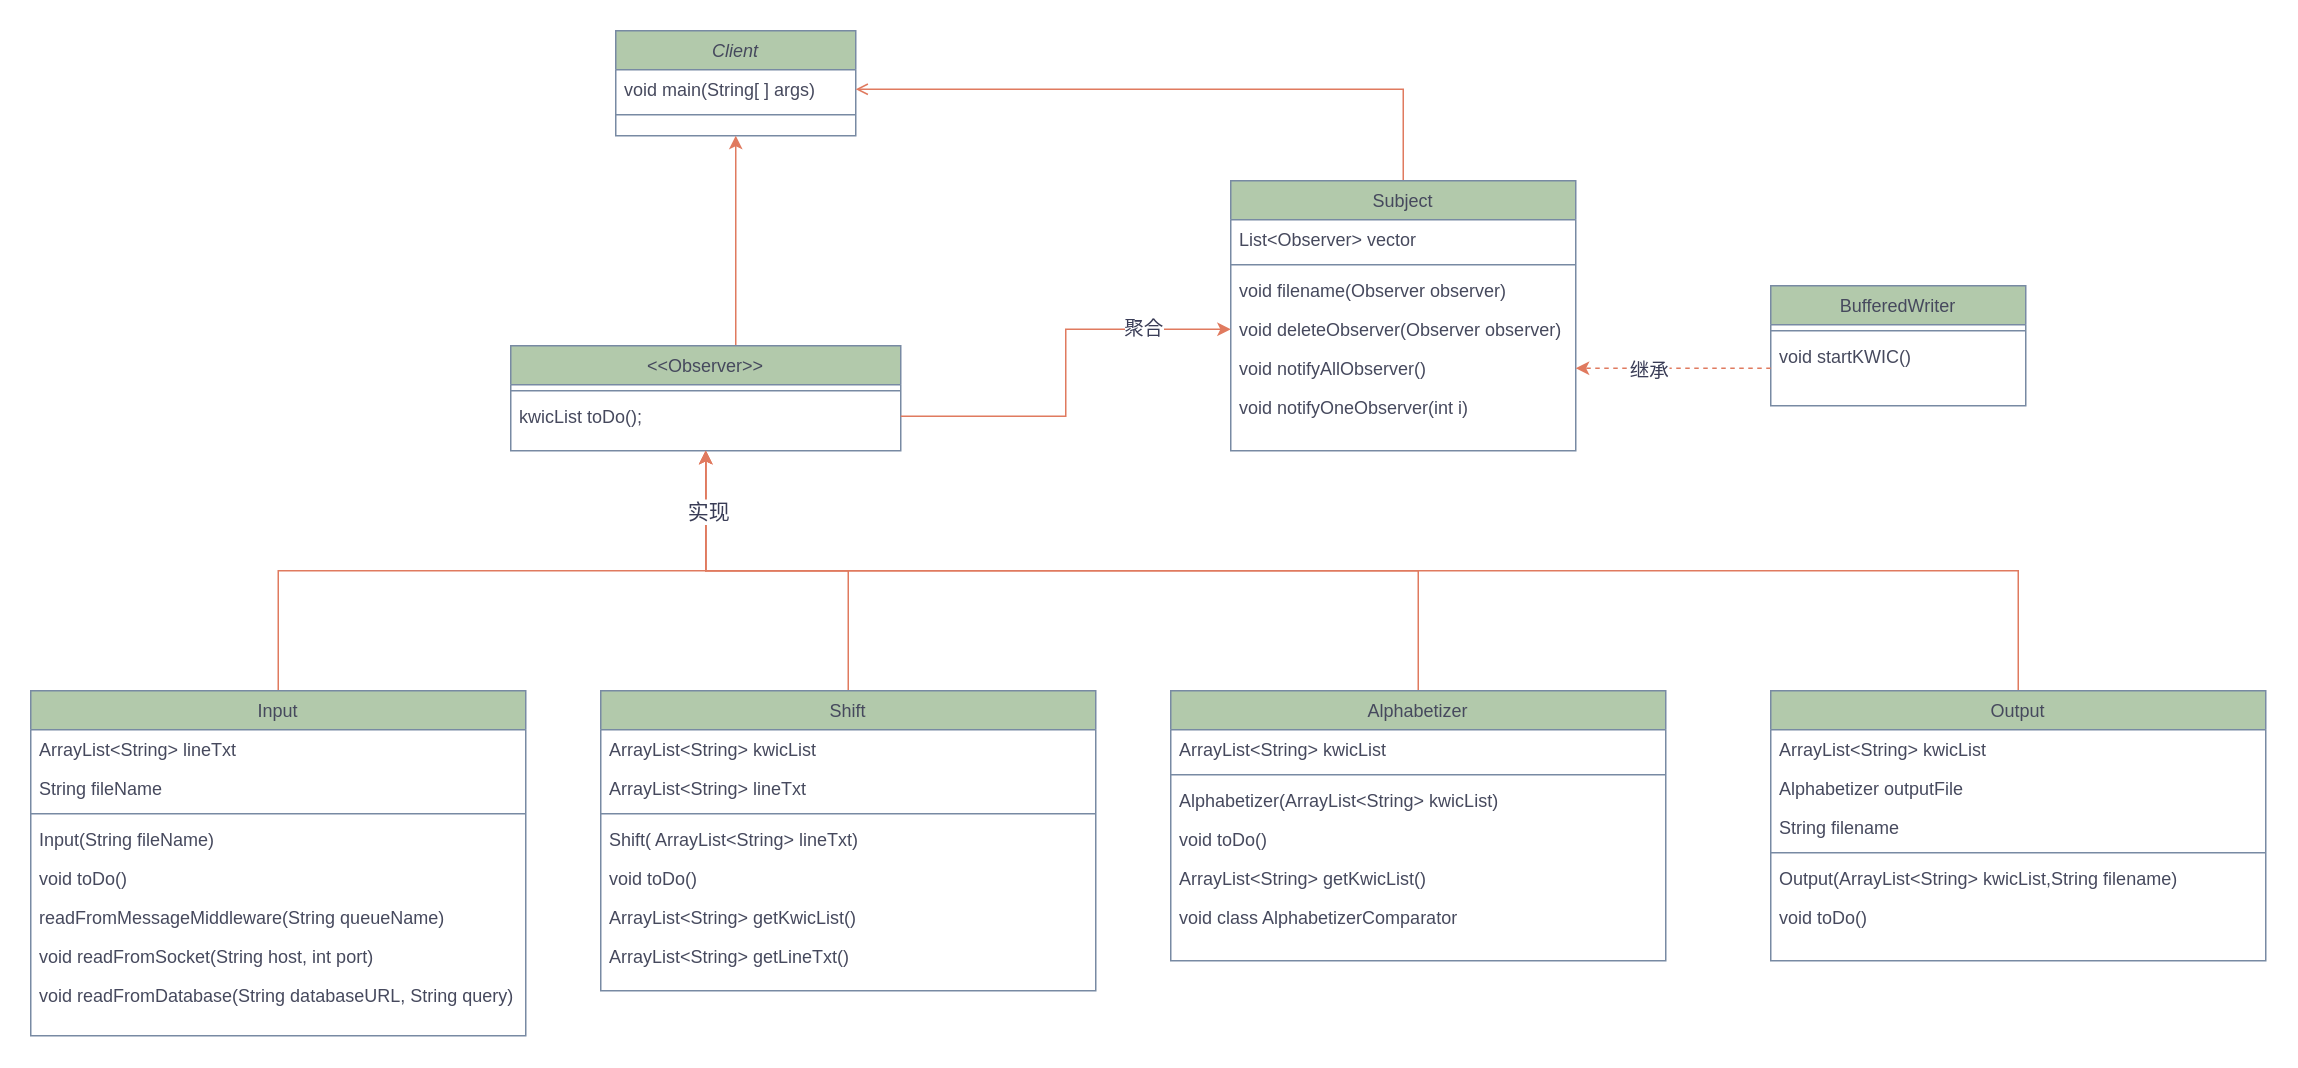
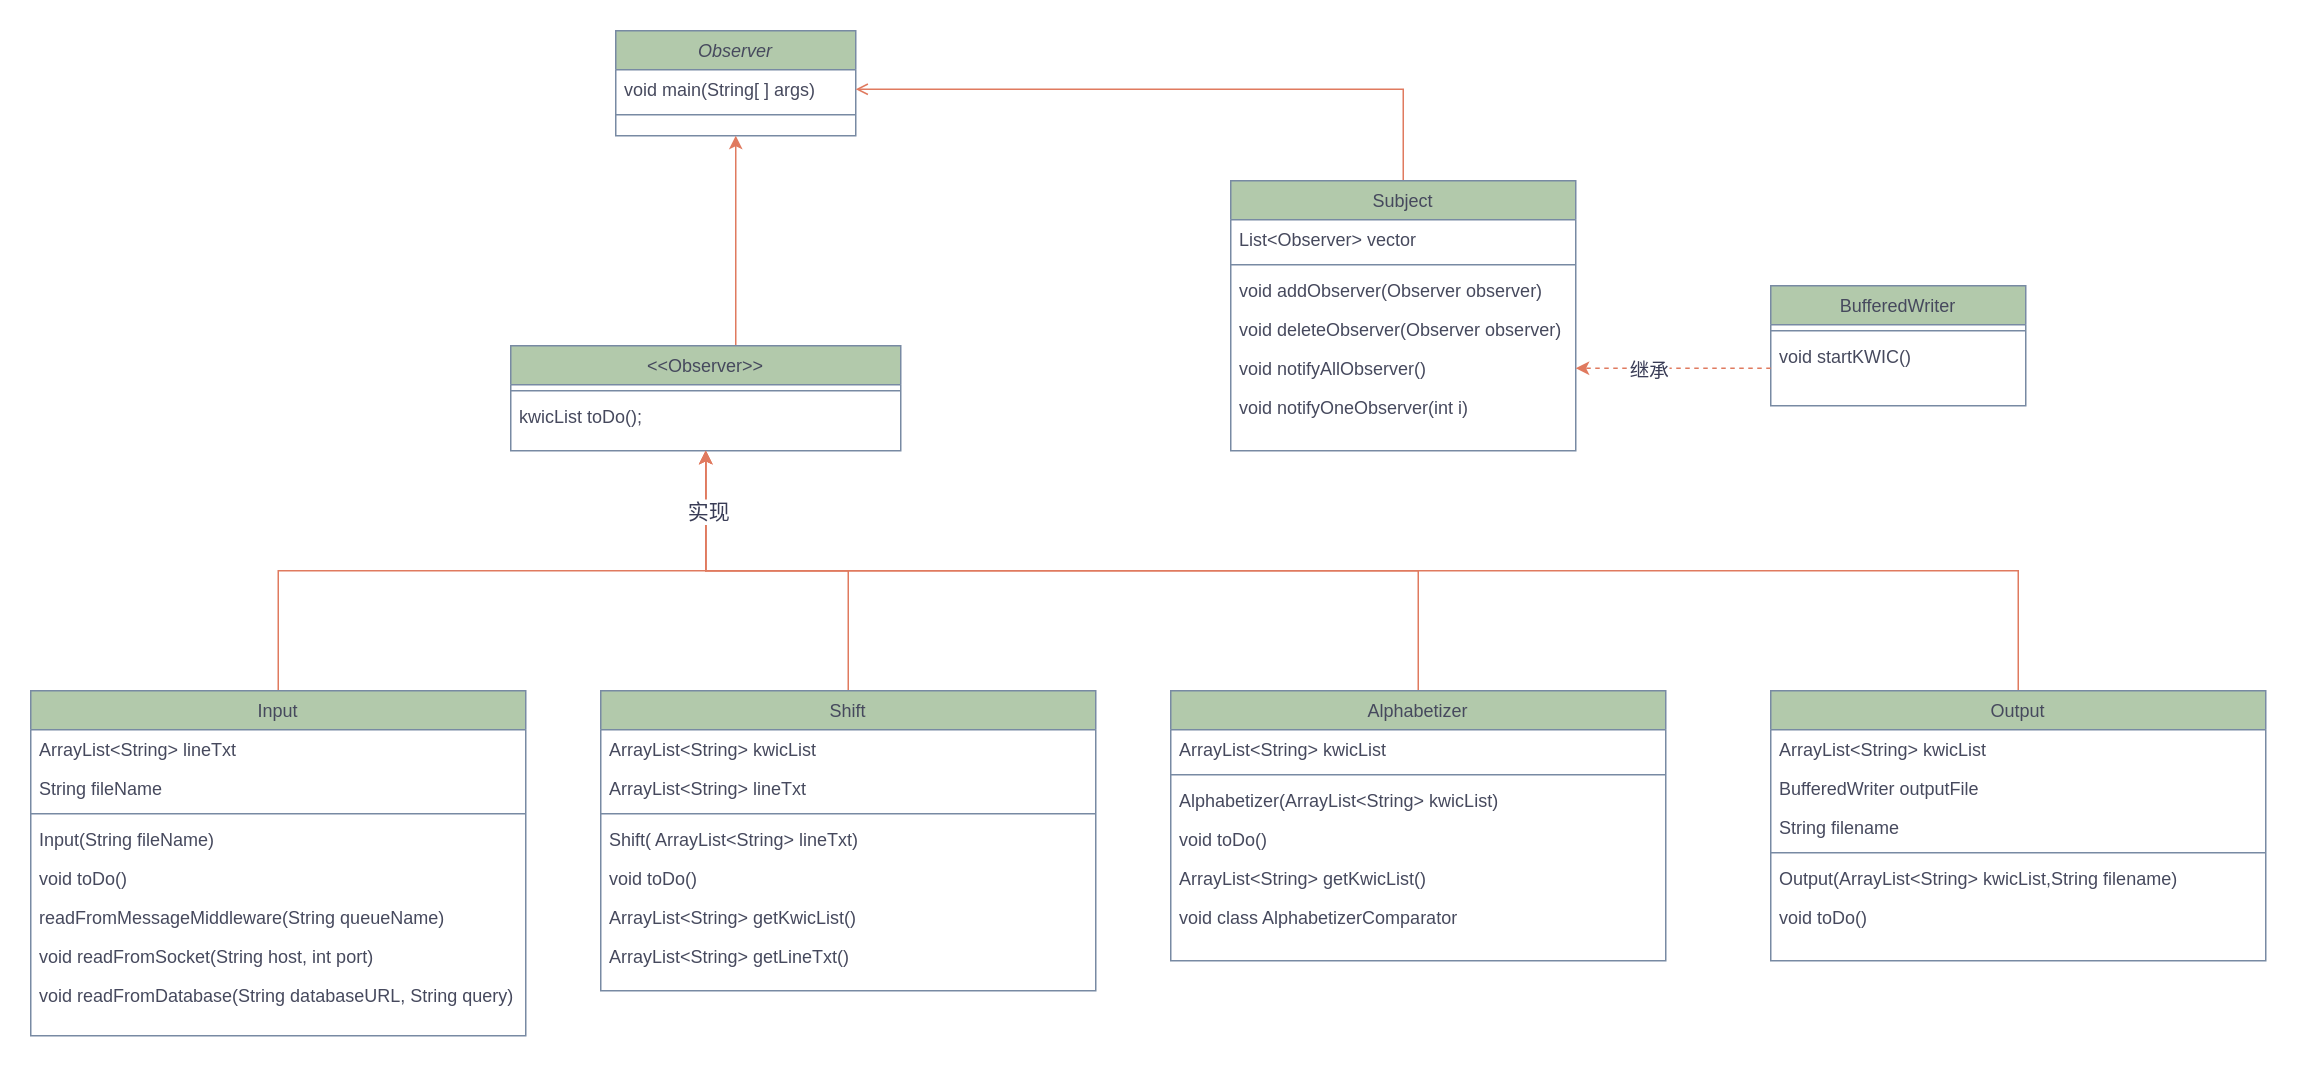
node "Client": label "Client" -> "Observer"
node "void filename(Observer observer)": label "void filename(Observer observer)" -> "void addObserver(Observer observer)"
edge "kwicList toDo();" -> "void deleteObserver(Observer observer)": removed, label "聚合"
node "Alphabetizer outputFile": label "Alphabetizer outputFile" -> "BufferedWriter outputFile"
